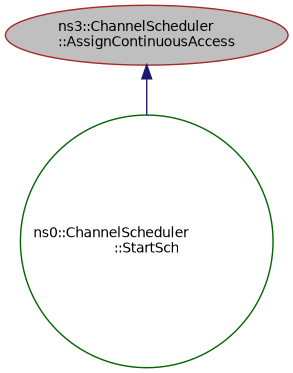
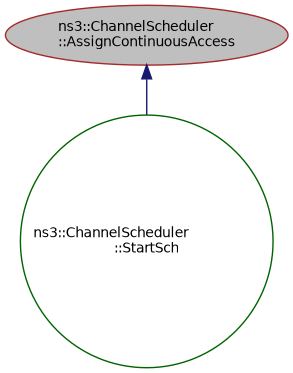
node "ns0::ChannelScheduler ::StartSch": label "ns0::ChannelScheduler ::StartSch" -> "ns3::ChannelScheduler ::StartSch"
